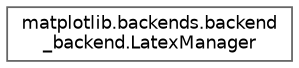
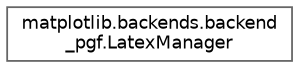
node "matplotlib.backends.backend _backend.LatexManager": label "matplotlib.backends.backend _backend.LatexManager" -> "matplotlib.backends.backend _pgf.LatexManager"
